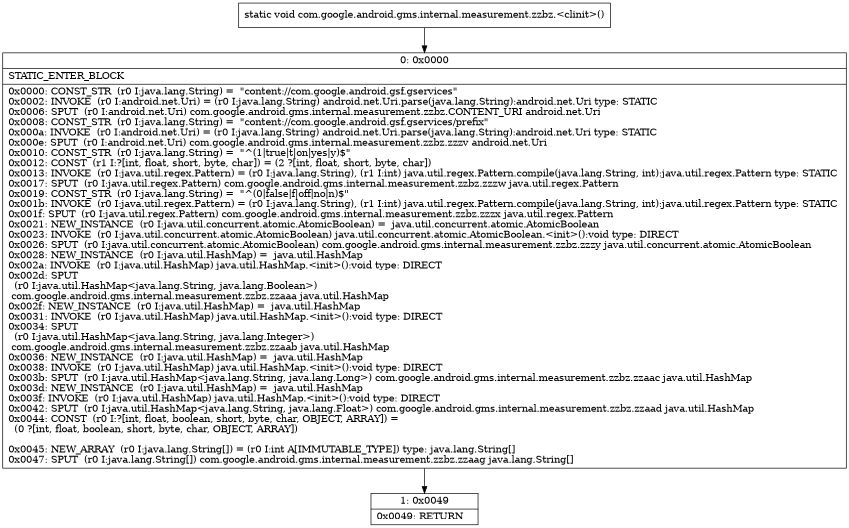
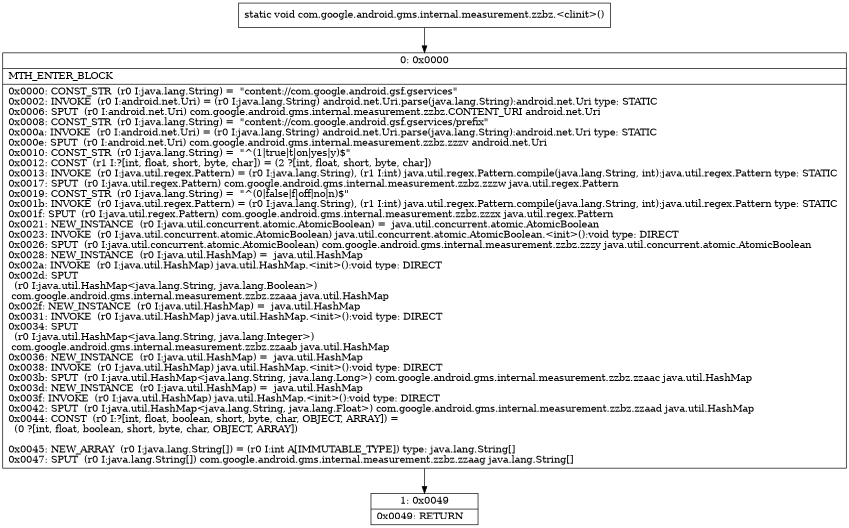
node "0: 0x0000": text "STATIC_ENTER_BLOCK" -> "MTH_ENTER_BLOCK"
